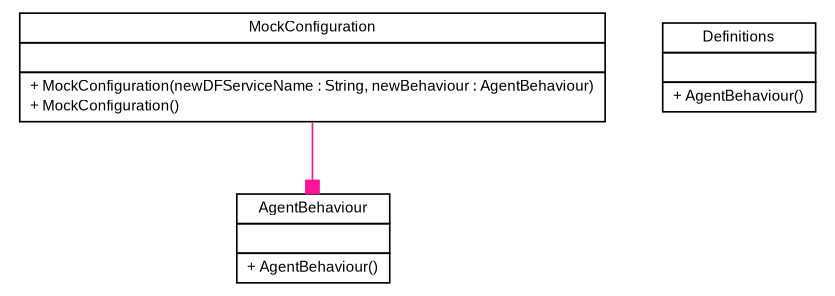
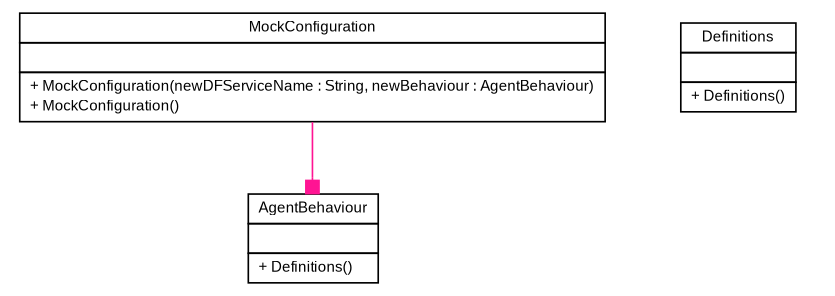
node "Definitions": text "+ AgentBehaviour()" -> "+ Definitions()"
node "AgentBehaviour": text "+ AgentBehaviour()" -> "+ Definitions()"
